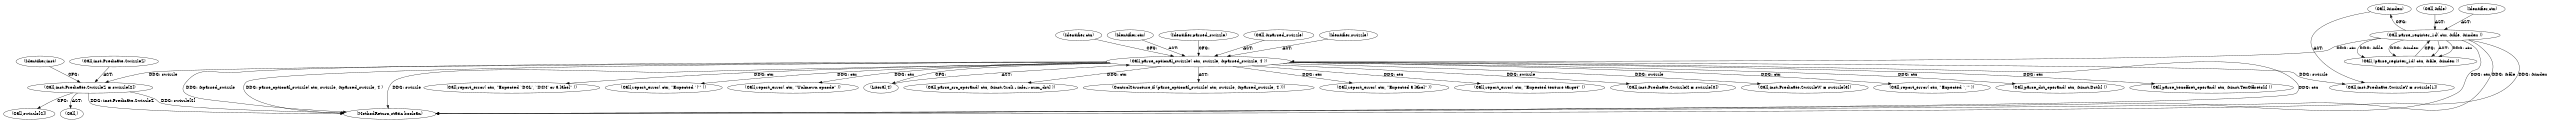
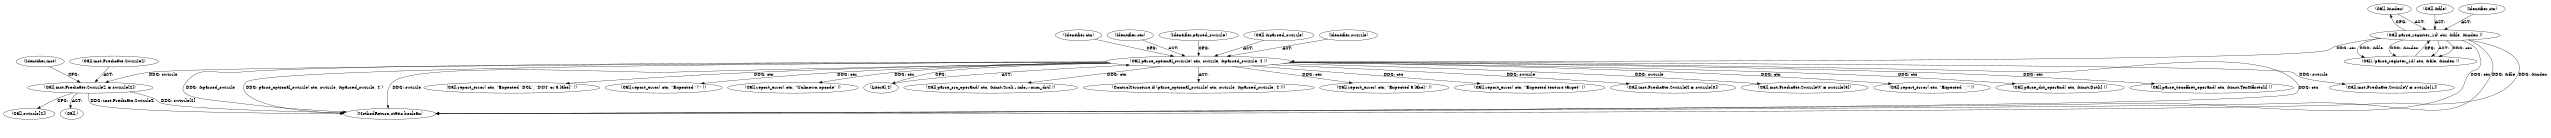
edge "(Call,&index)" -> "(Call,inst.Predicate.SwizzleY = swizzle[1])": now "(Call,&index)" -> "(Call,parse_register_1d( ctx, &file, &index ))"
